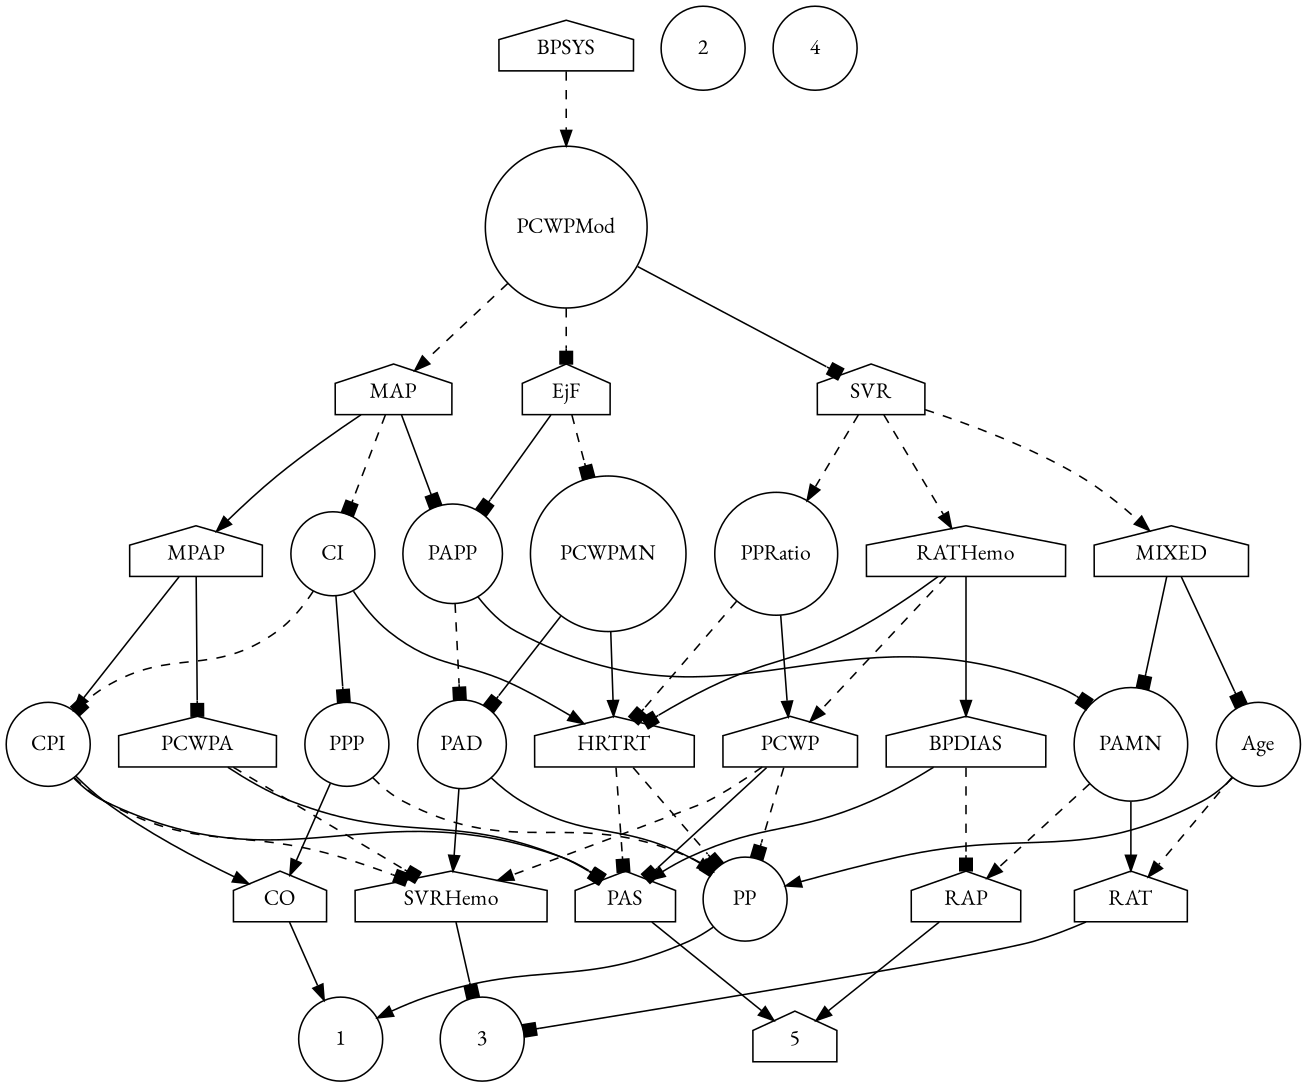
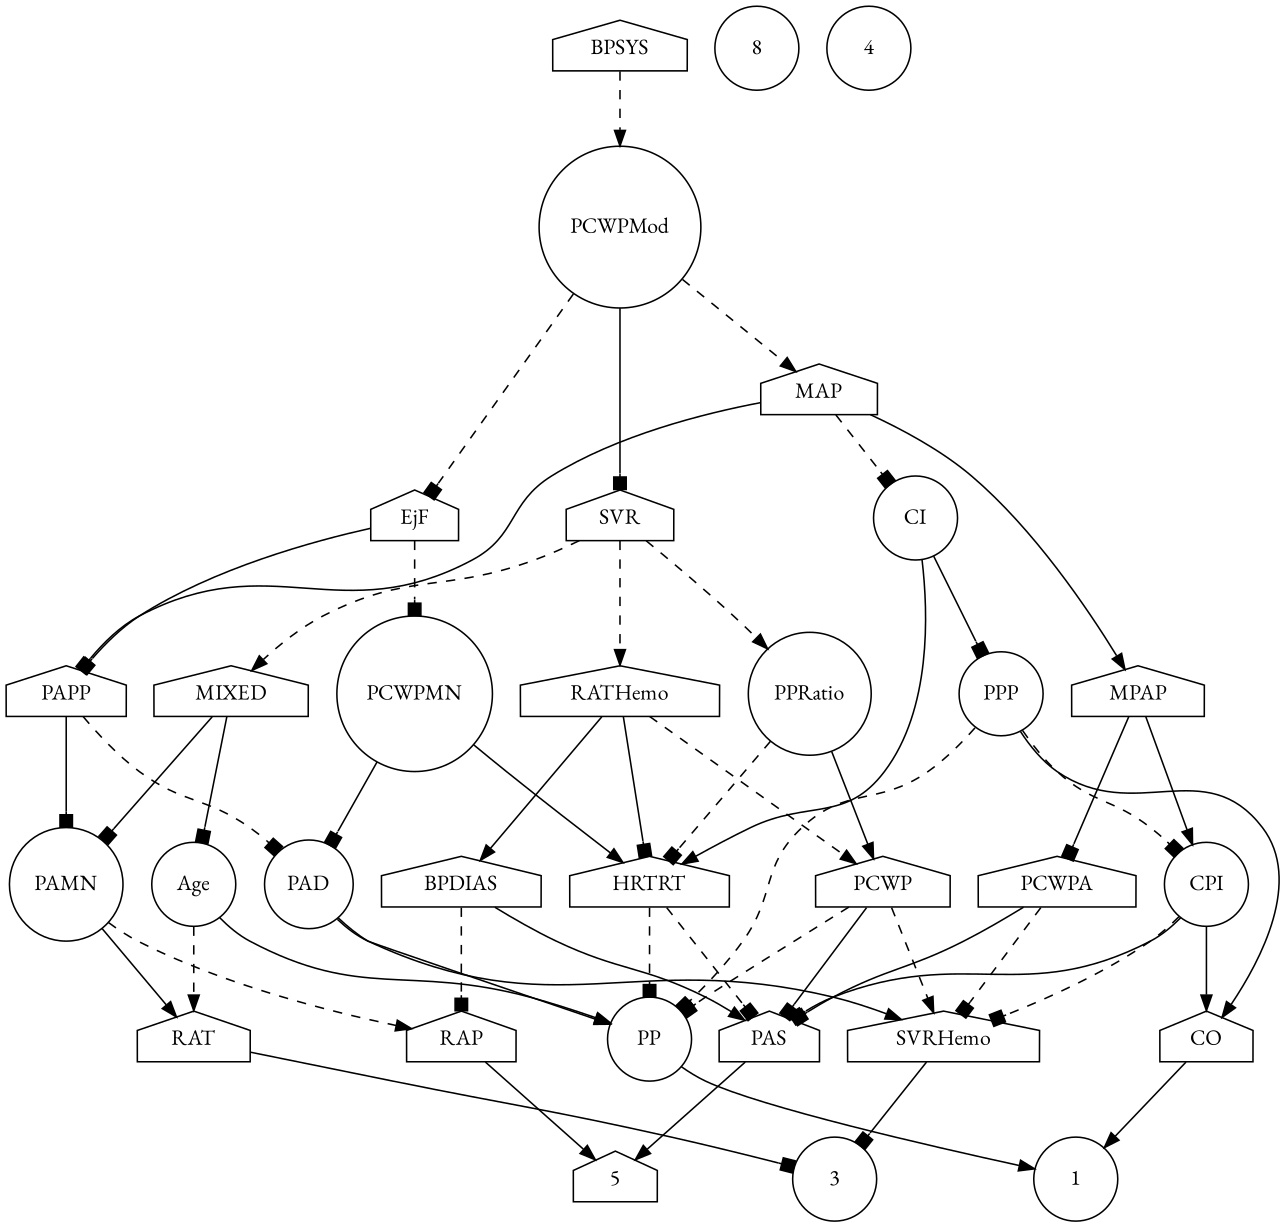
node "2": label "2" -> "8"
node "PAPP": shape circle -> house
edge "CI" -> "CPI": now "PPP" -> "CPI"
